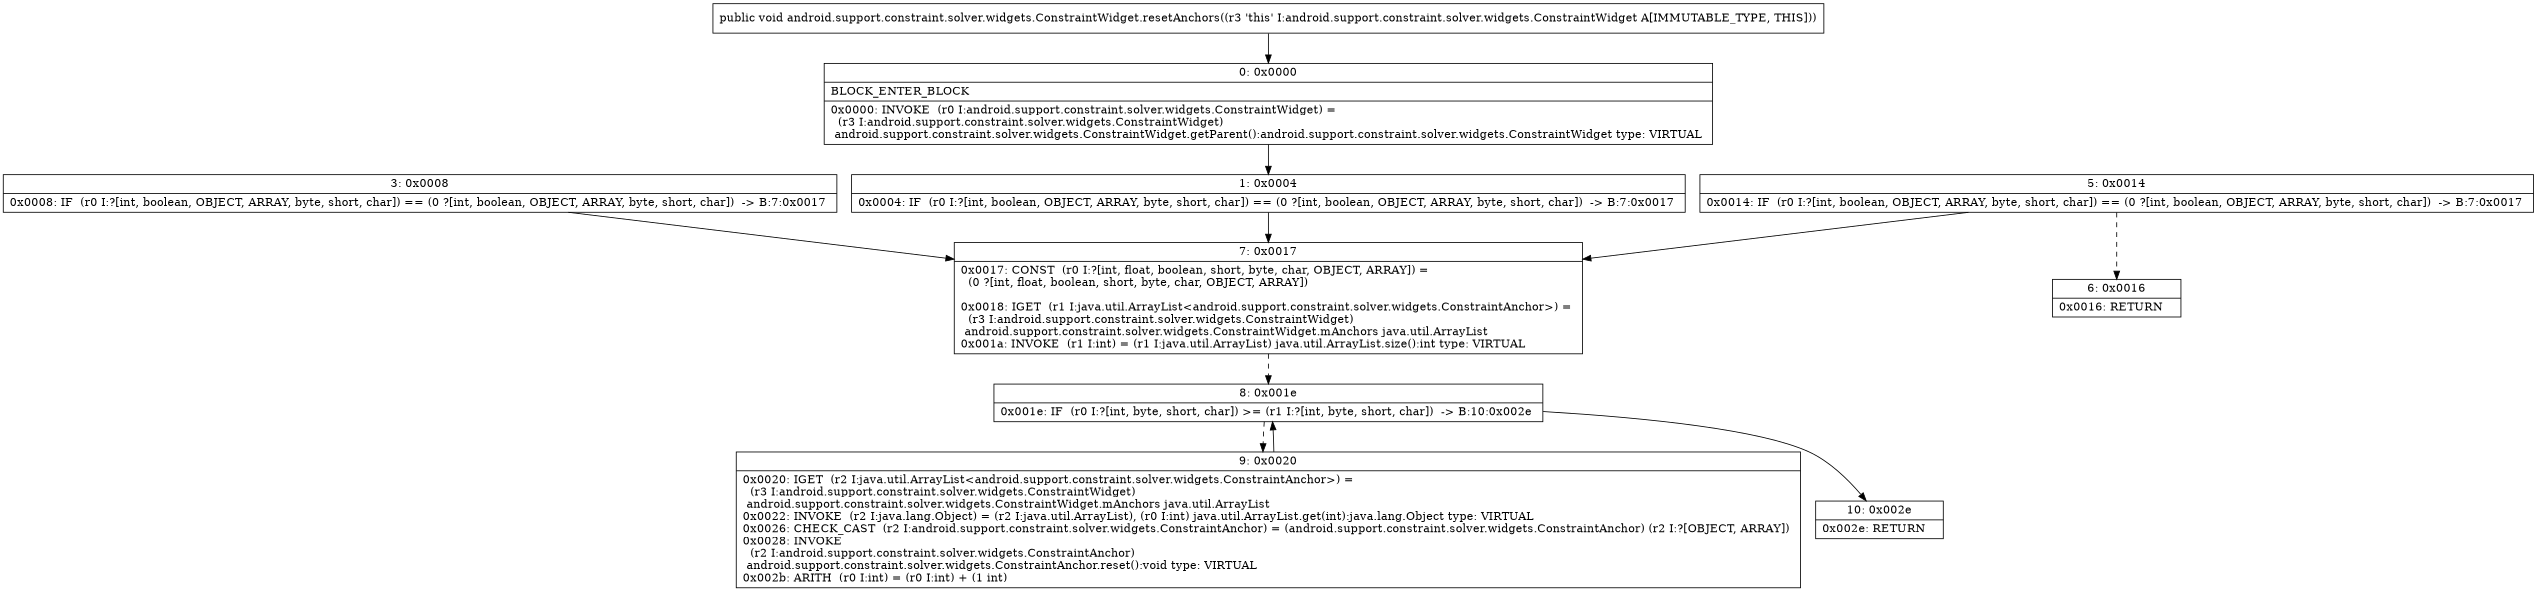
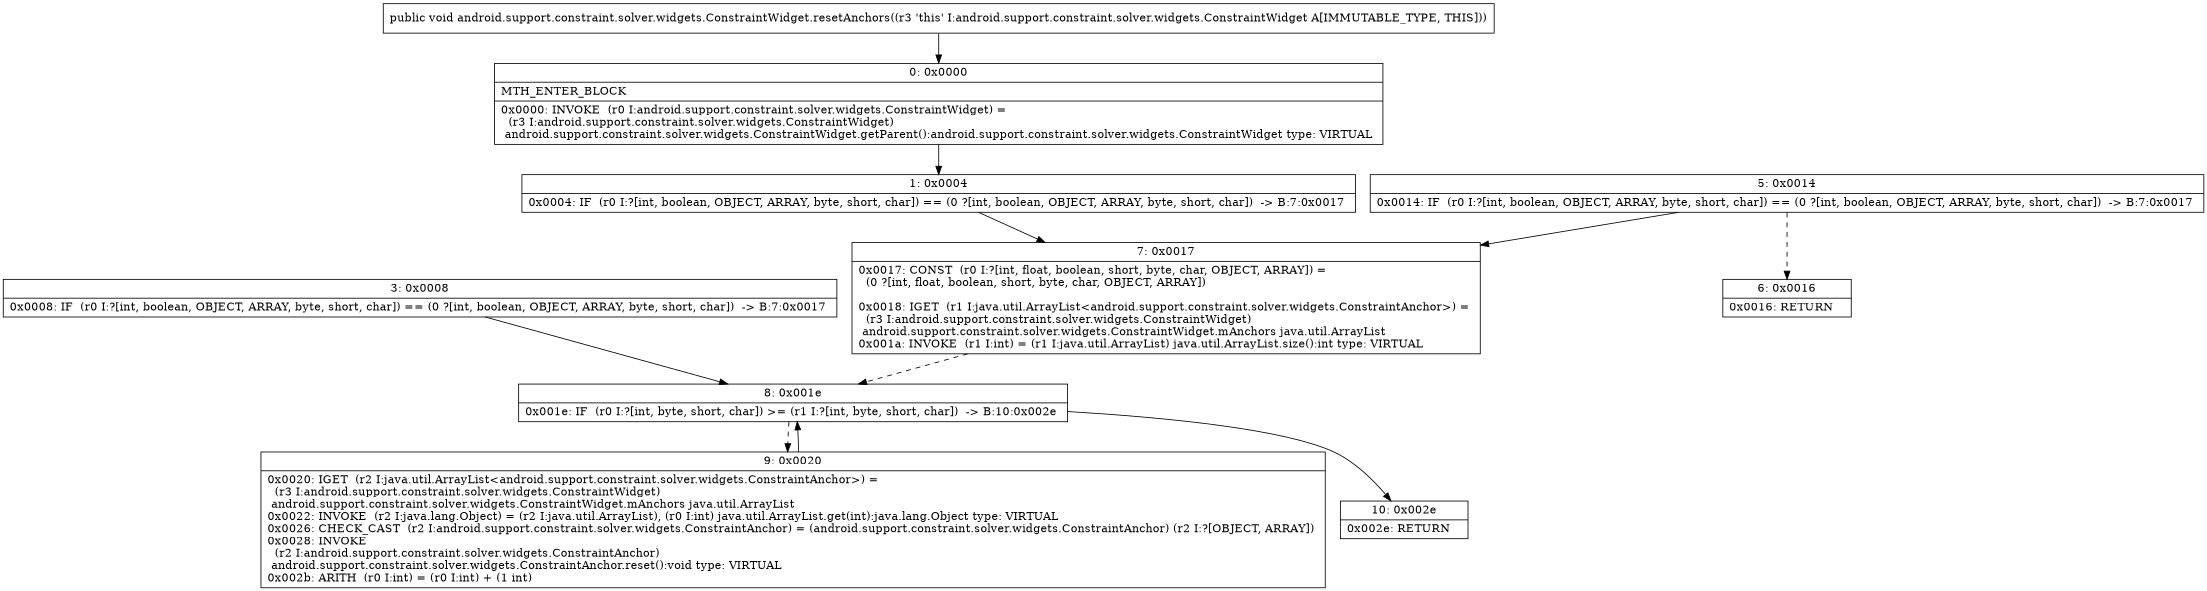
node "0: 0x0000": text "BLOCK_ENTER_BLOCK" -> "MTH_ENTER_BLOCK"
edge "3: 0x0008" -> "7: 0x0017": now "3: 0x0008" -> "8: 0x001e"
